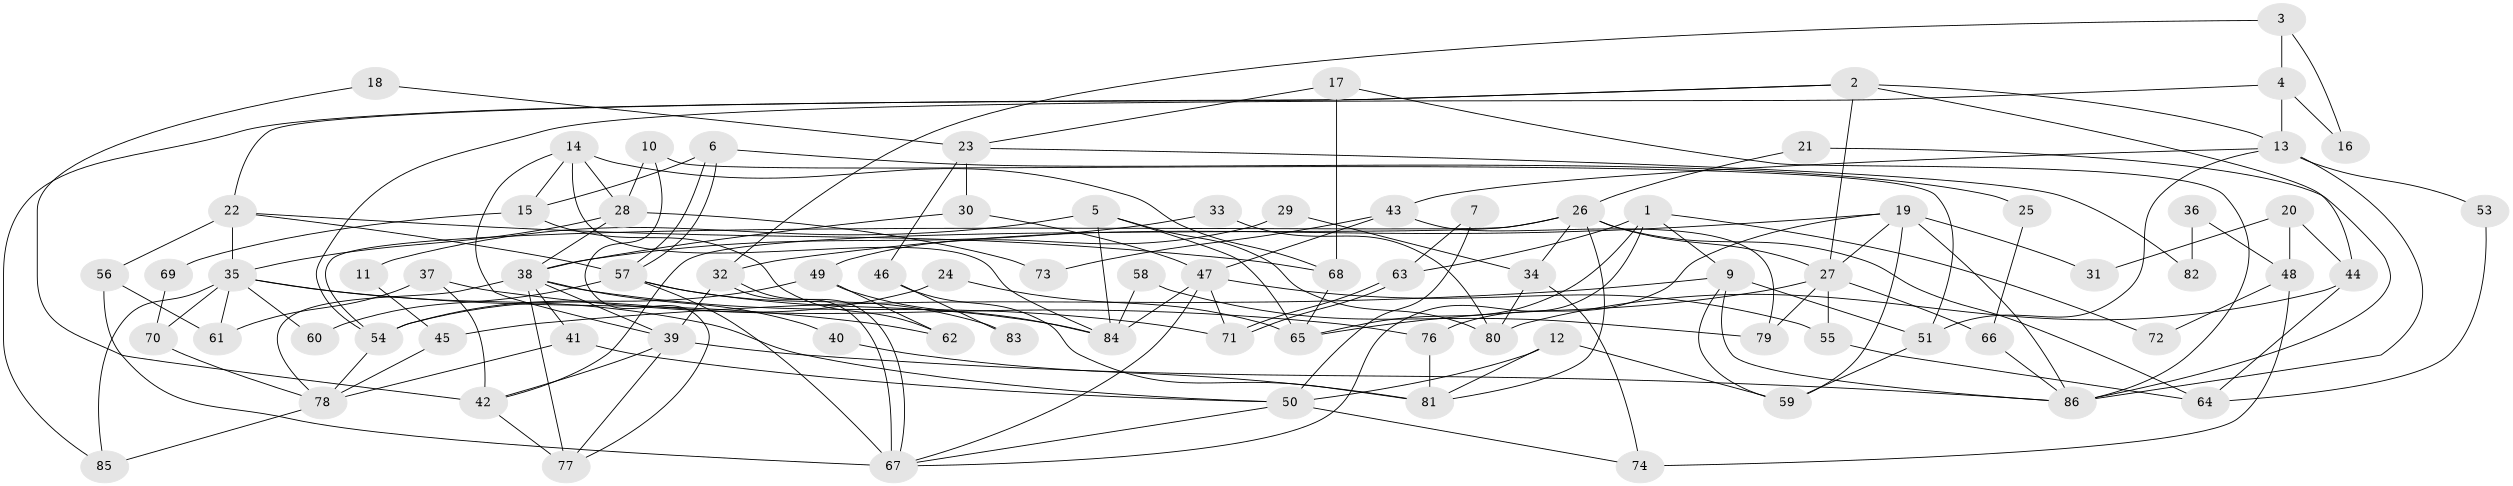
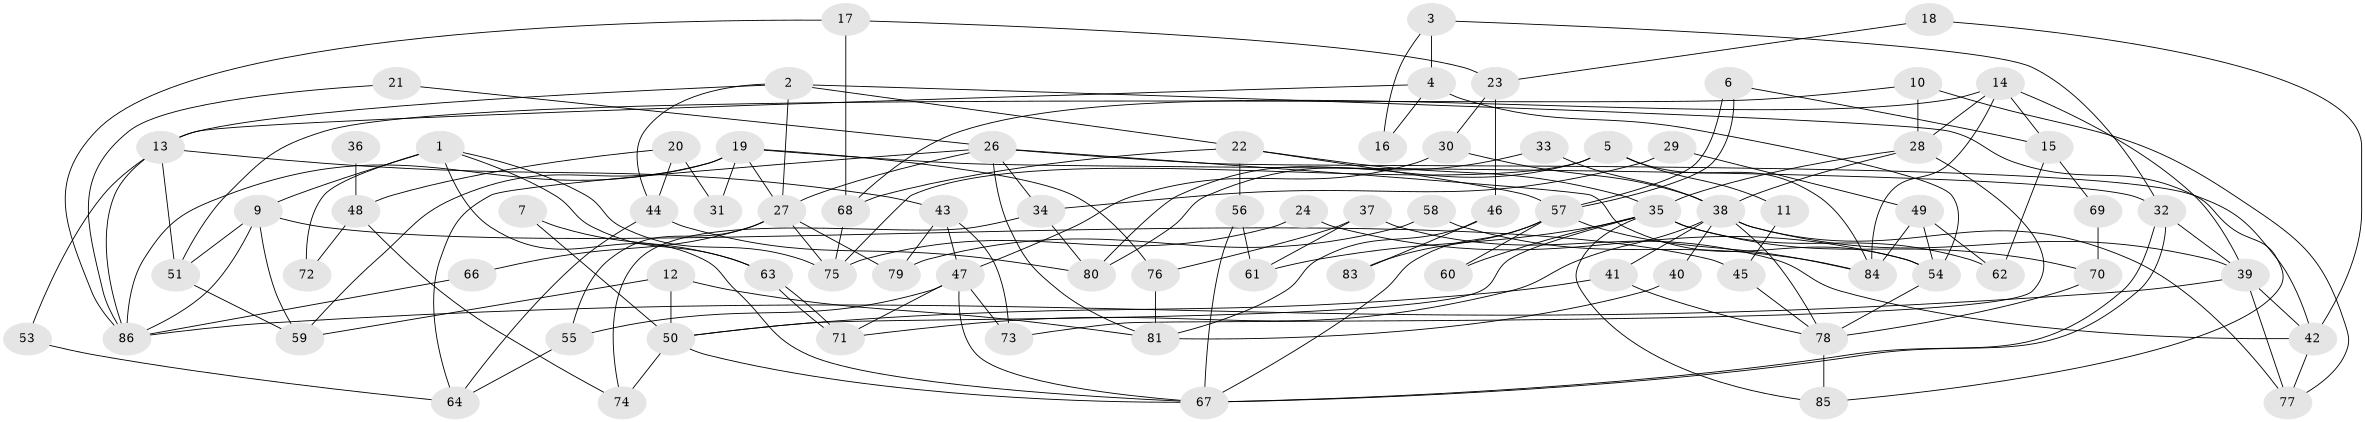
node "25": removed
node "82": removed
edge "47" -- "84": now "47" -- "73"
node "65": label "65" -> "75"
